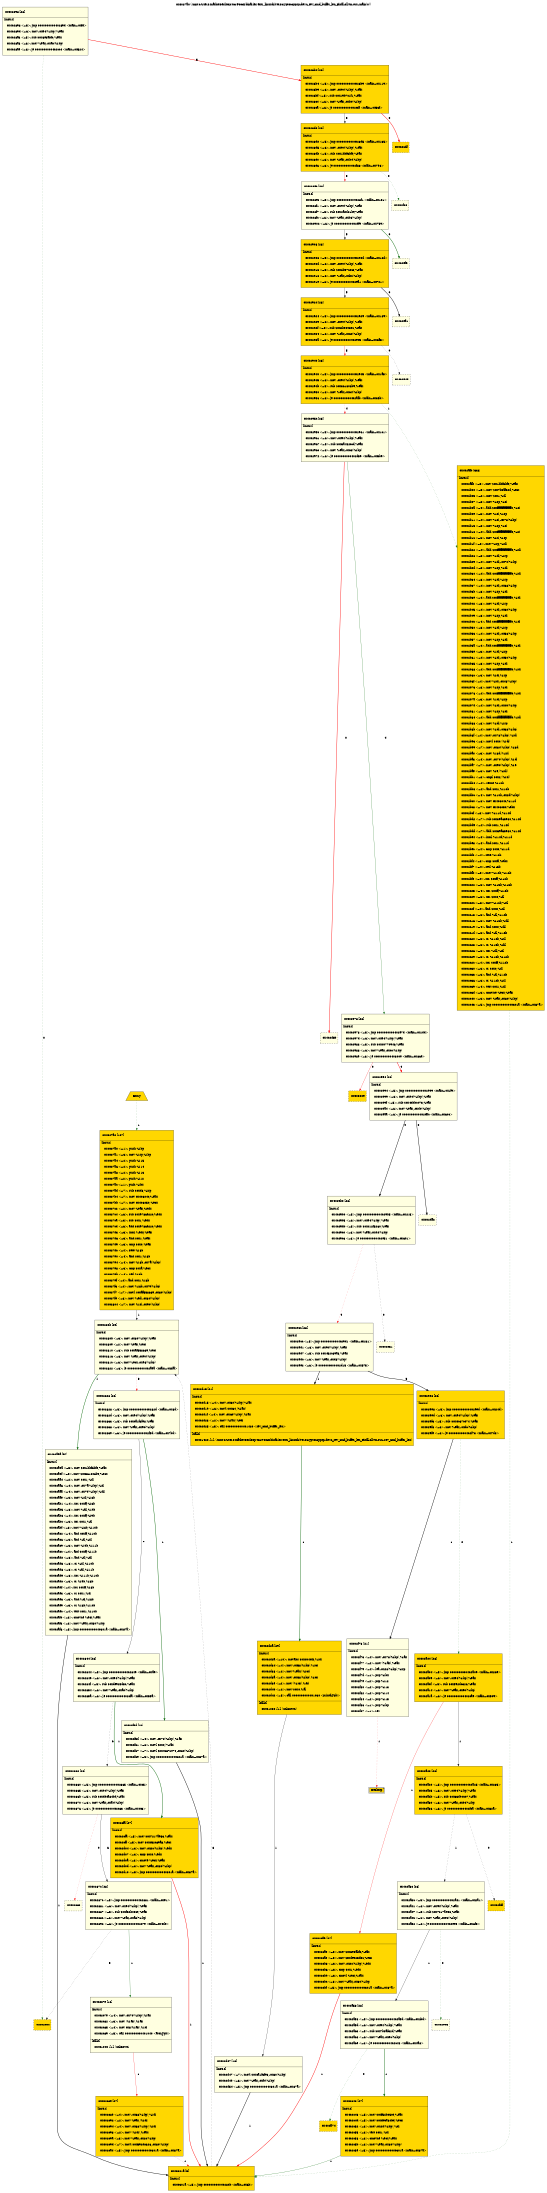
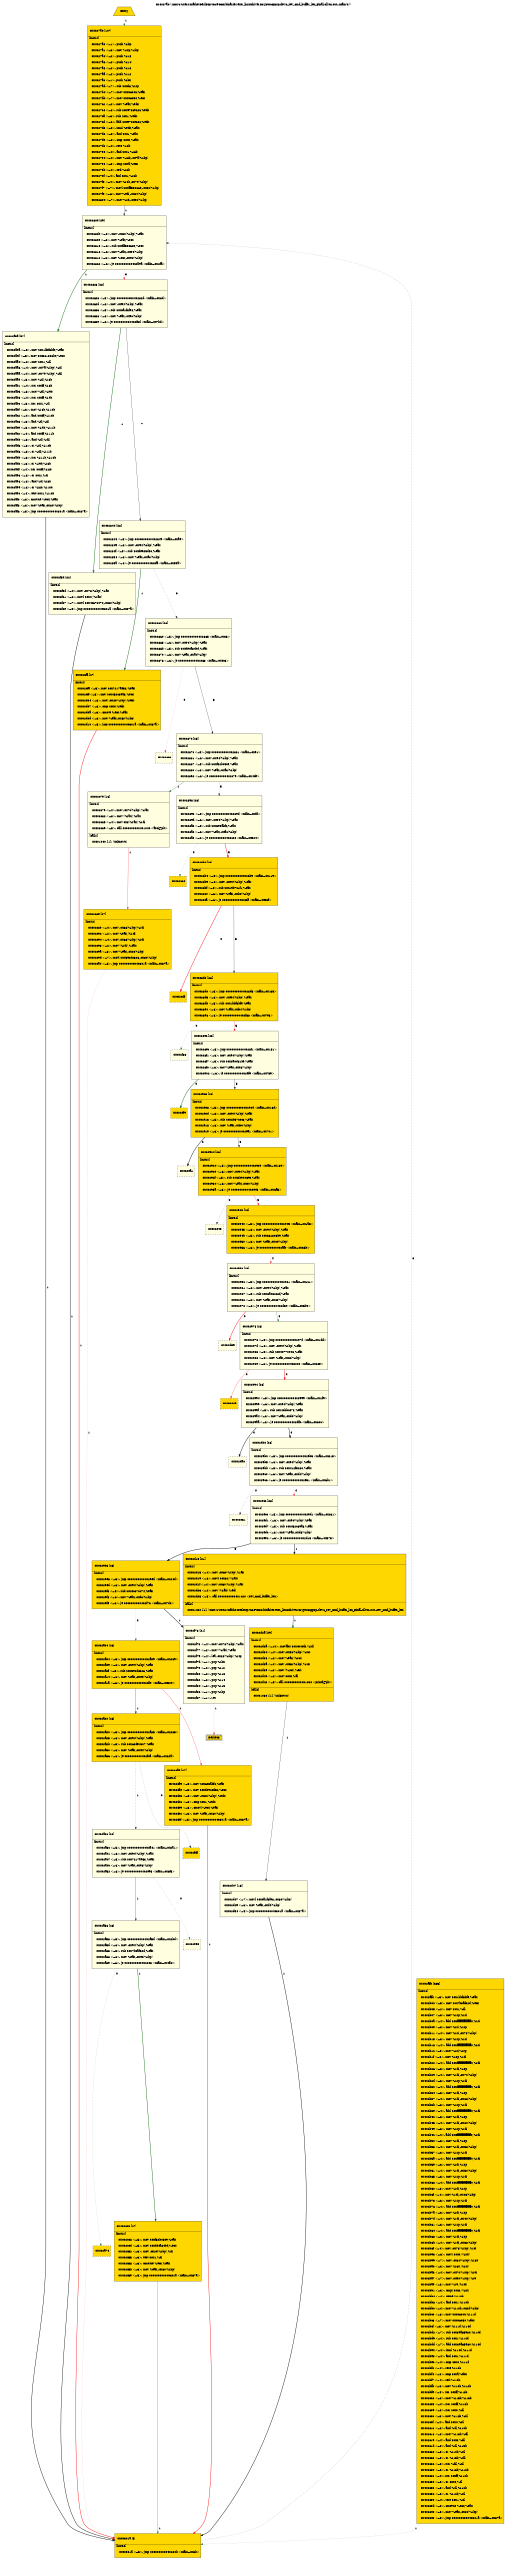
node "0x402ef9": fillcolor lightyellow -> gold
edge "0x402940 [28]" -> "0x402afb [333]": removed, label "1"
edge "0x40287c [28]" -> "0x402cc4": now "0x40287c [28]" -> "0x402898 [28]"
